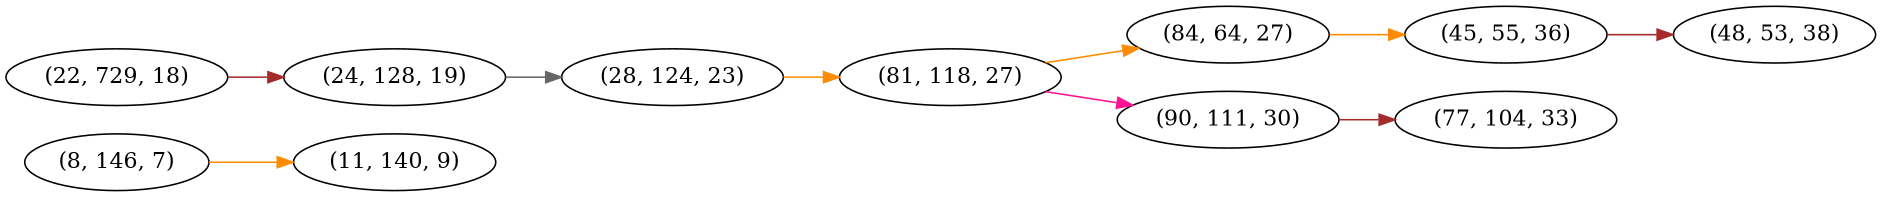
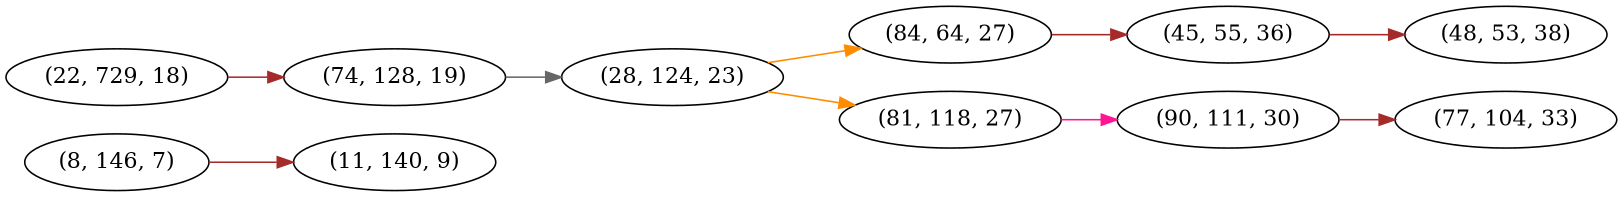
edge "(84, 64, 27)" -> "(45, 55, 36)": color darkorange -> brown
edge "(81, 118, 27)" -> "(84, 64, 27)": now "(28, 124, 23)" -> "(84, 64, 27)"
node "(24, 128, 19)": label "(24, 128, 19)" -> "(74, 128, 19)"
edge "(8, 146, 7)" -> "(11, 140, 9)": color darkorange -> brown
